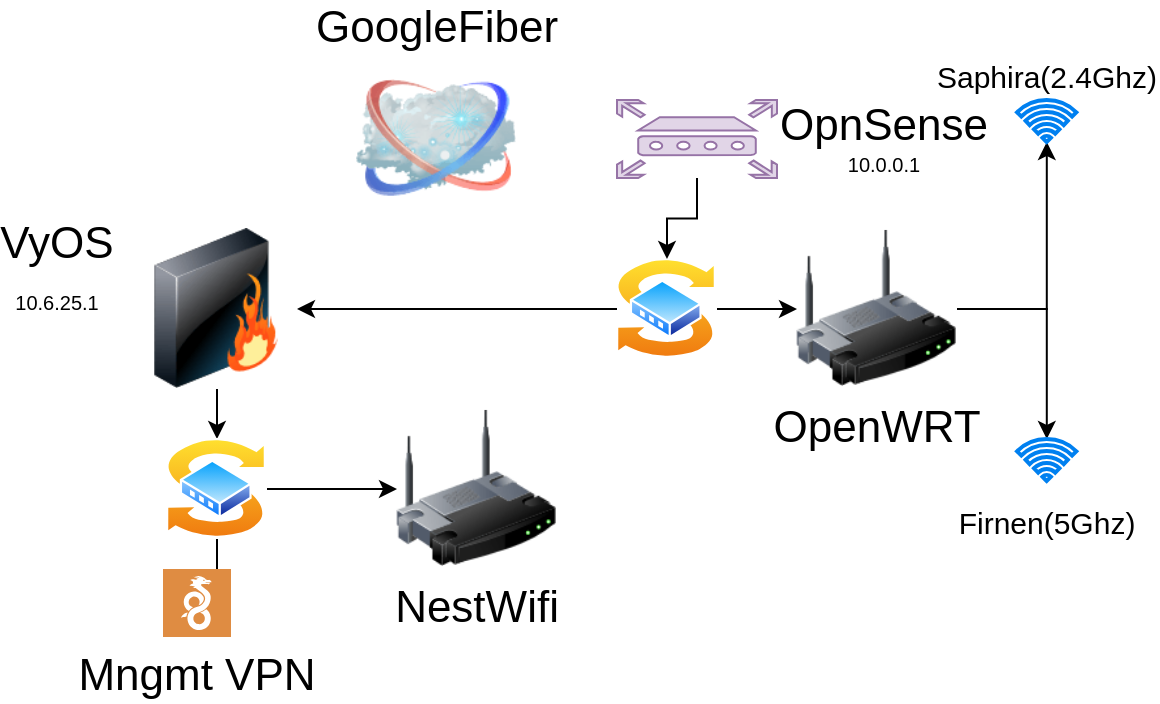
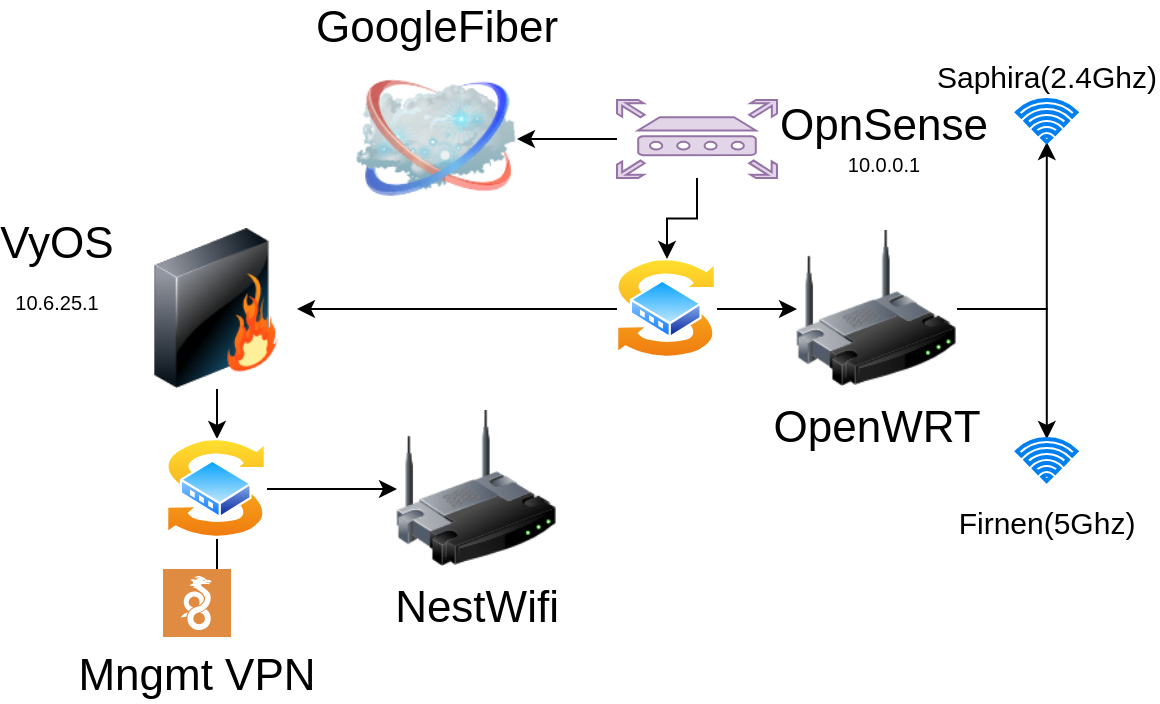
edge "OpnSense 10.0.0.1" -> "GoogleFiber": added
